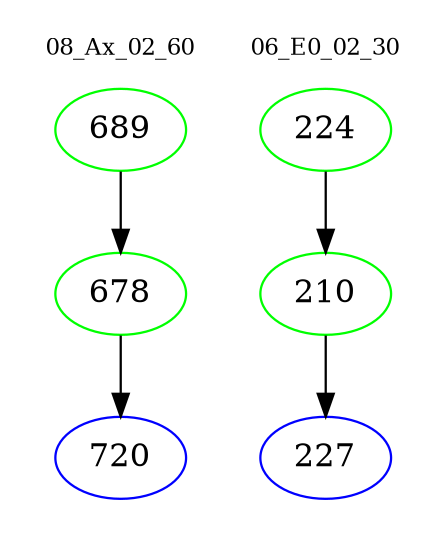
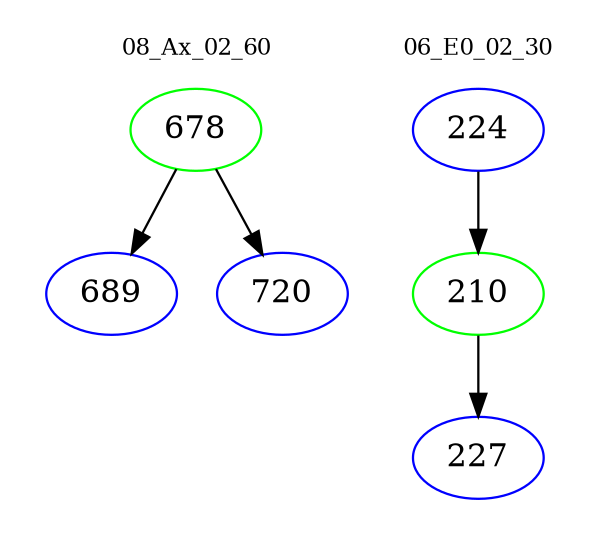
node "689": color green -> blue
node "224": color green -> blue
edge "689" -> "678": reversed
